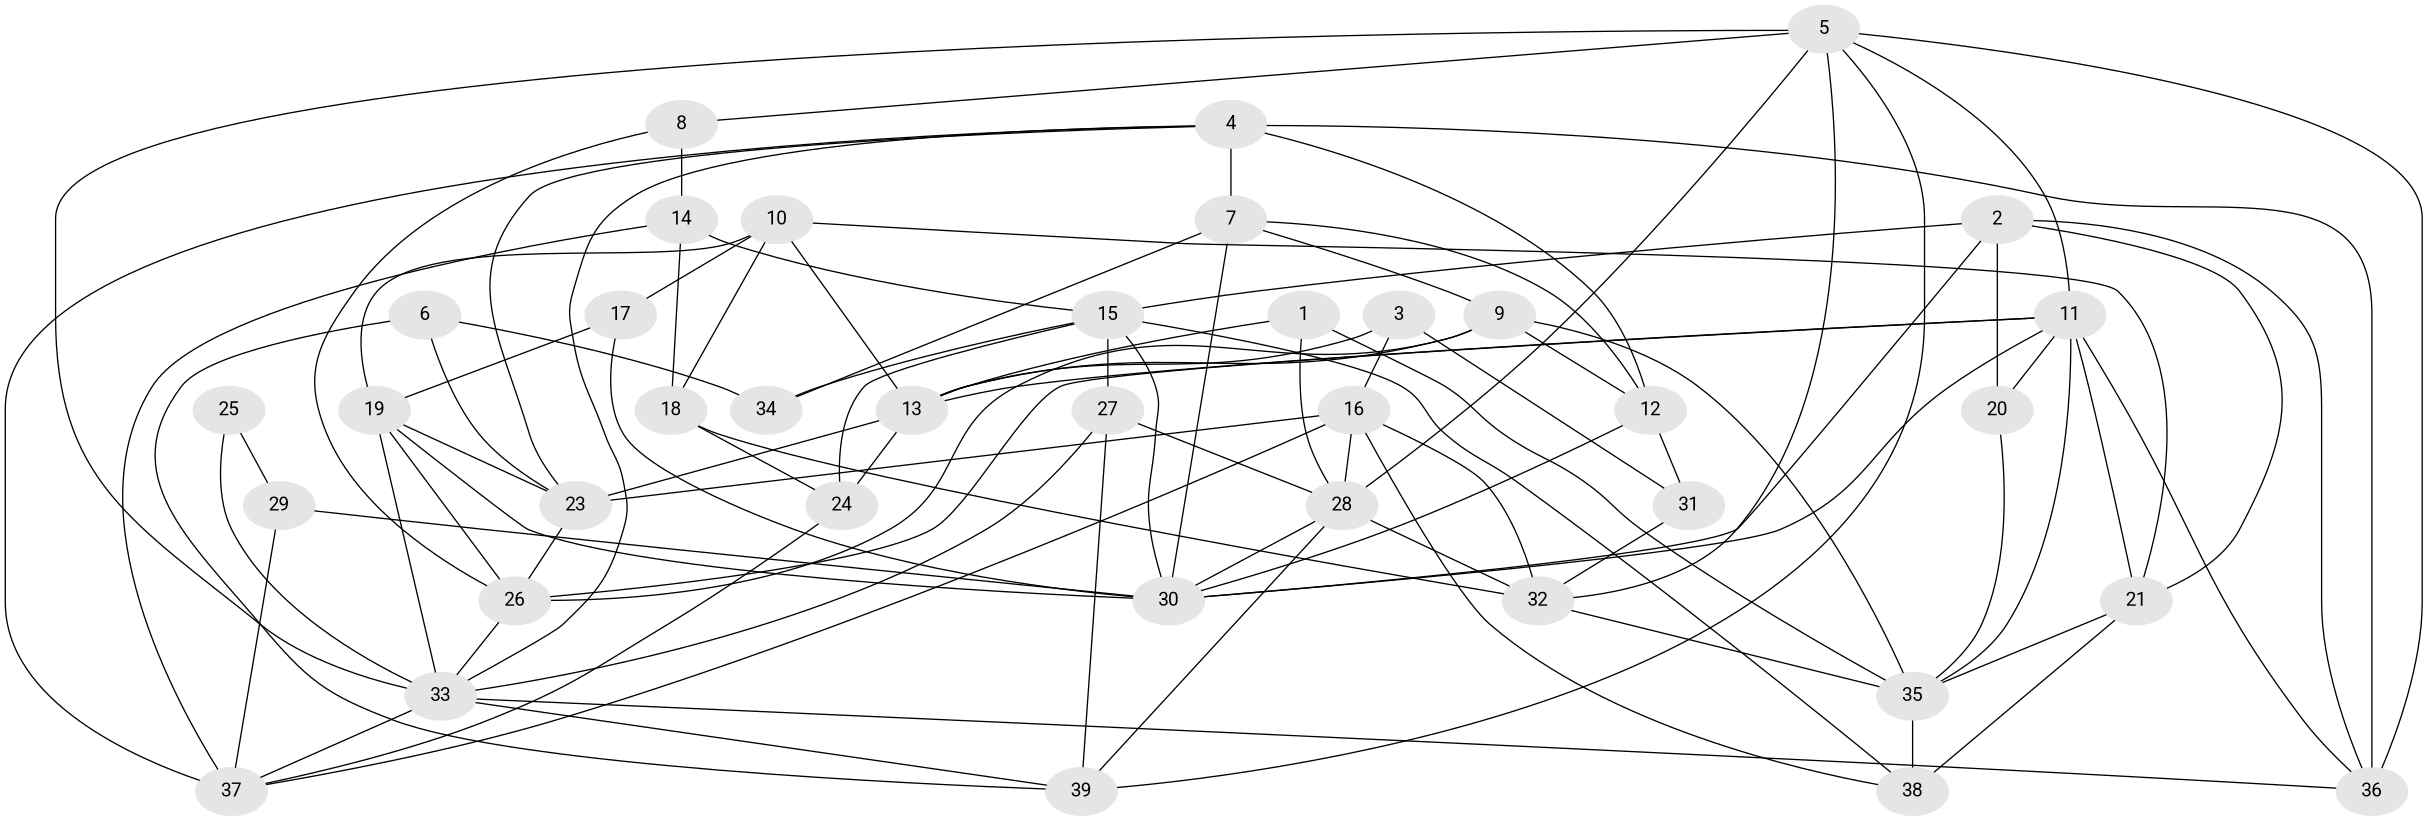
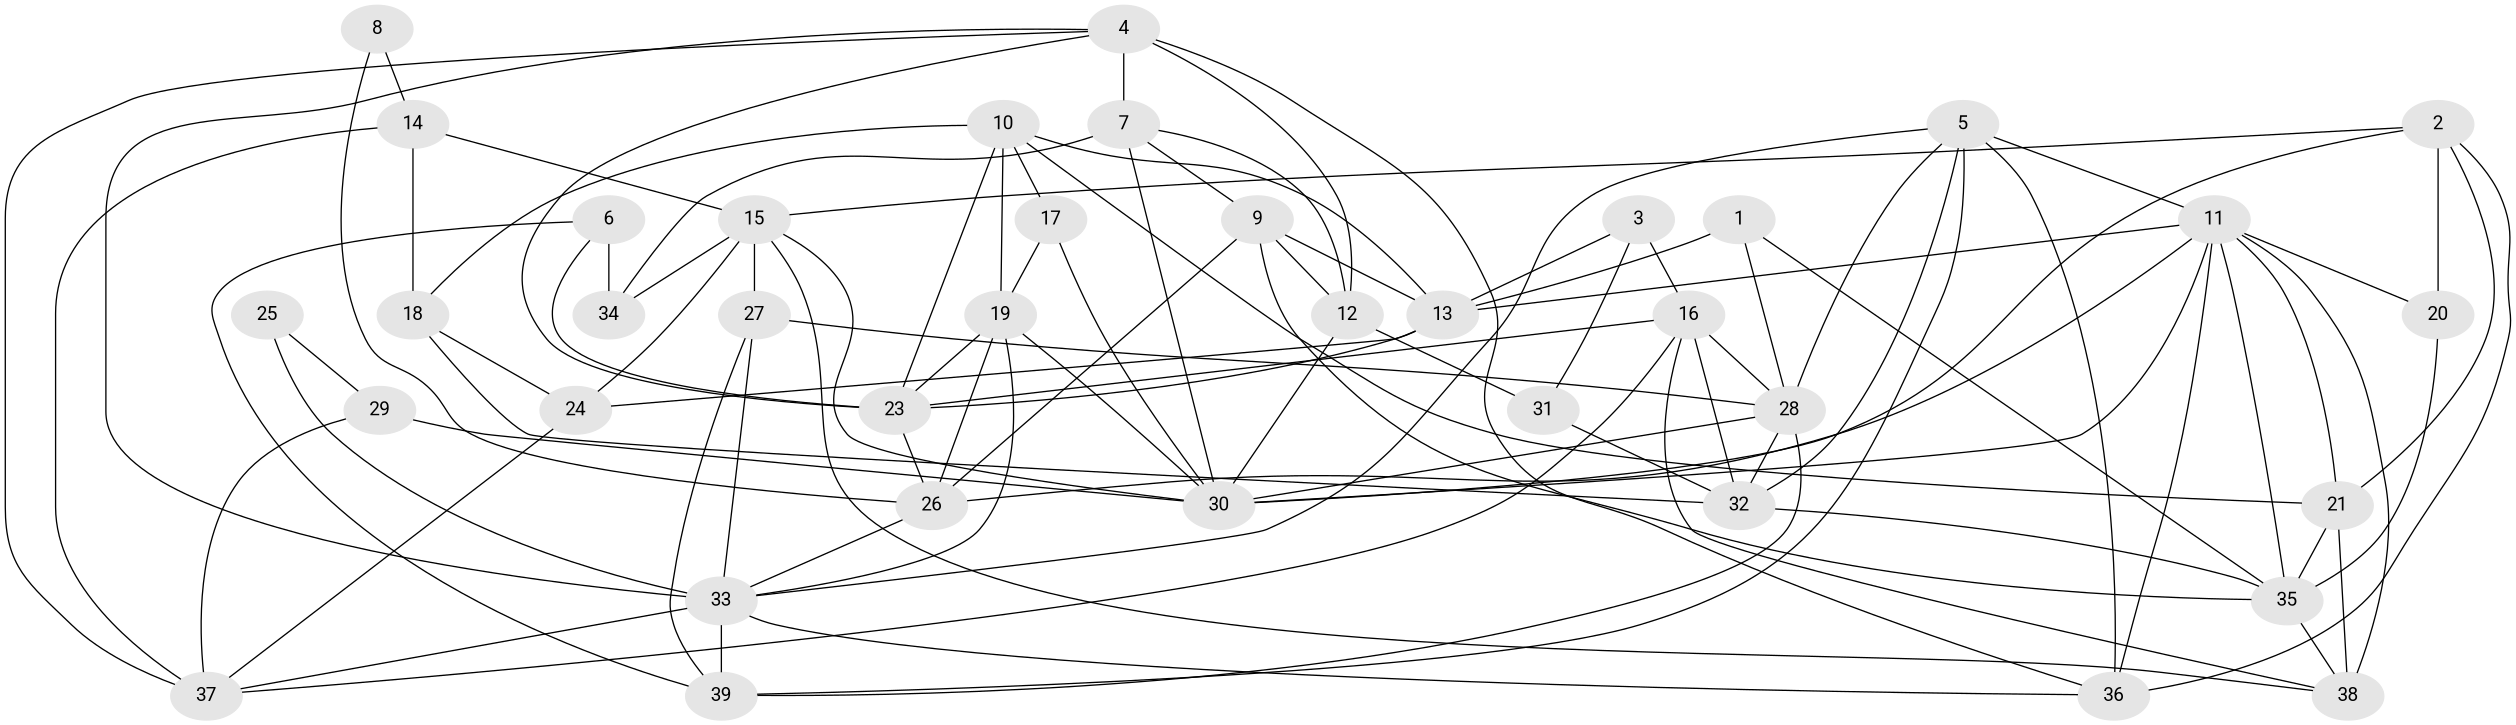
edge "5" -- "8": removed
edge "10" -- "23": added
edge "11" -- "38": added
